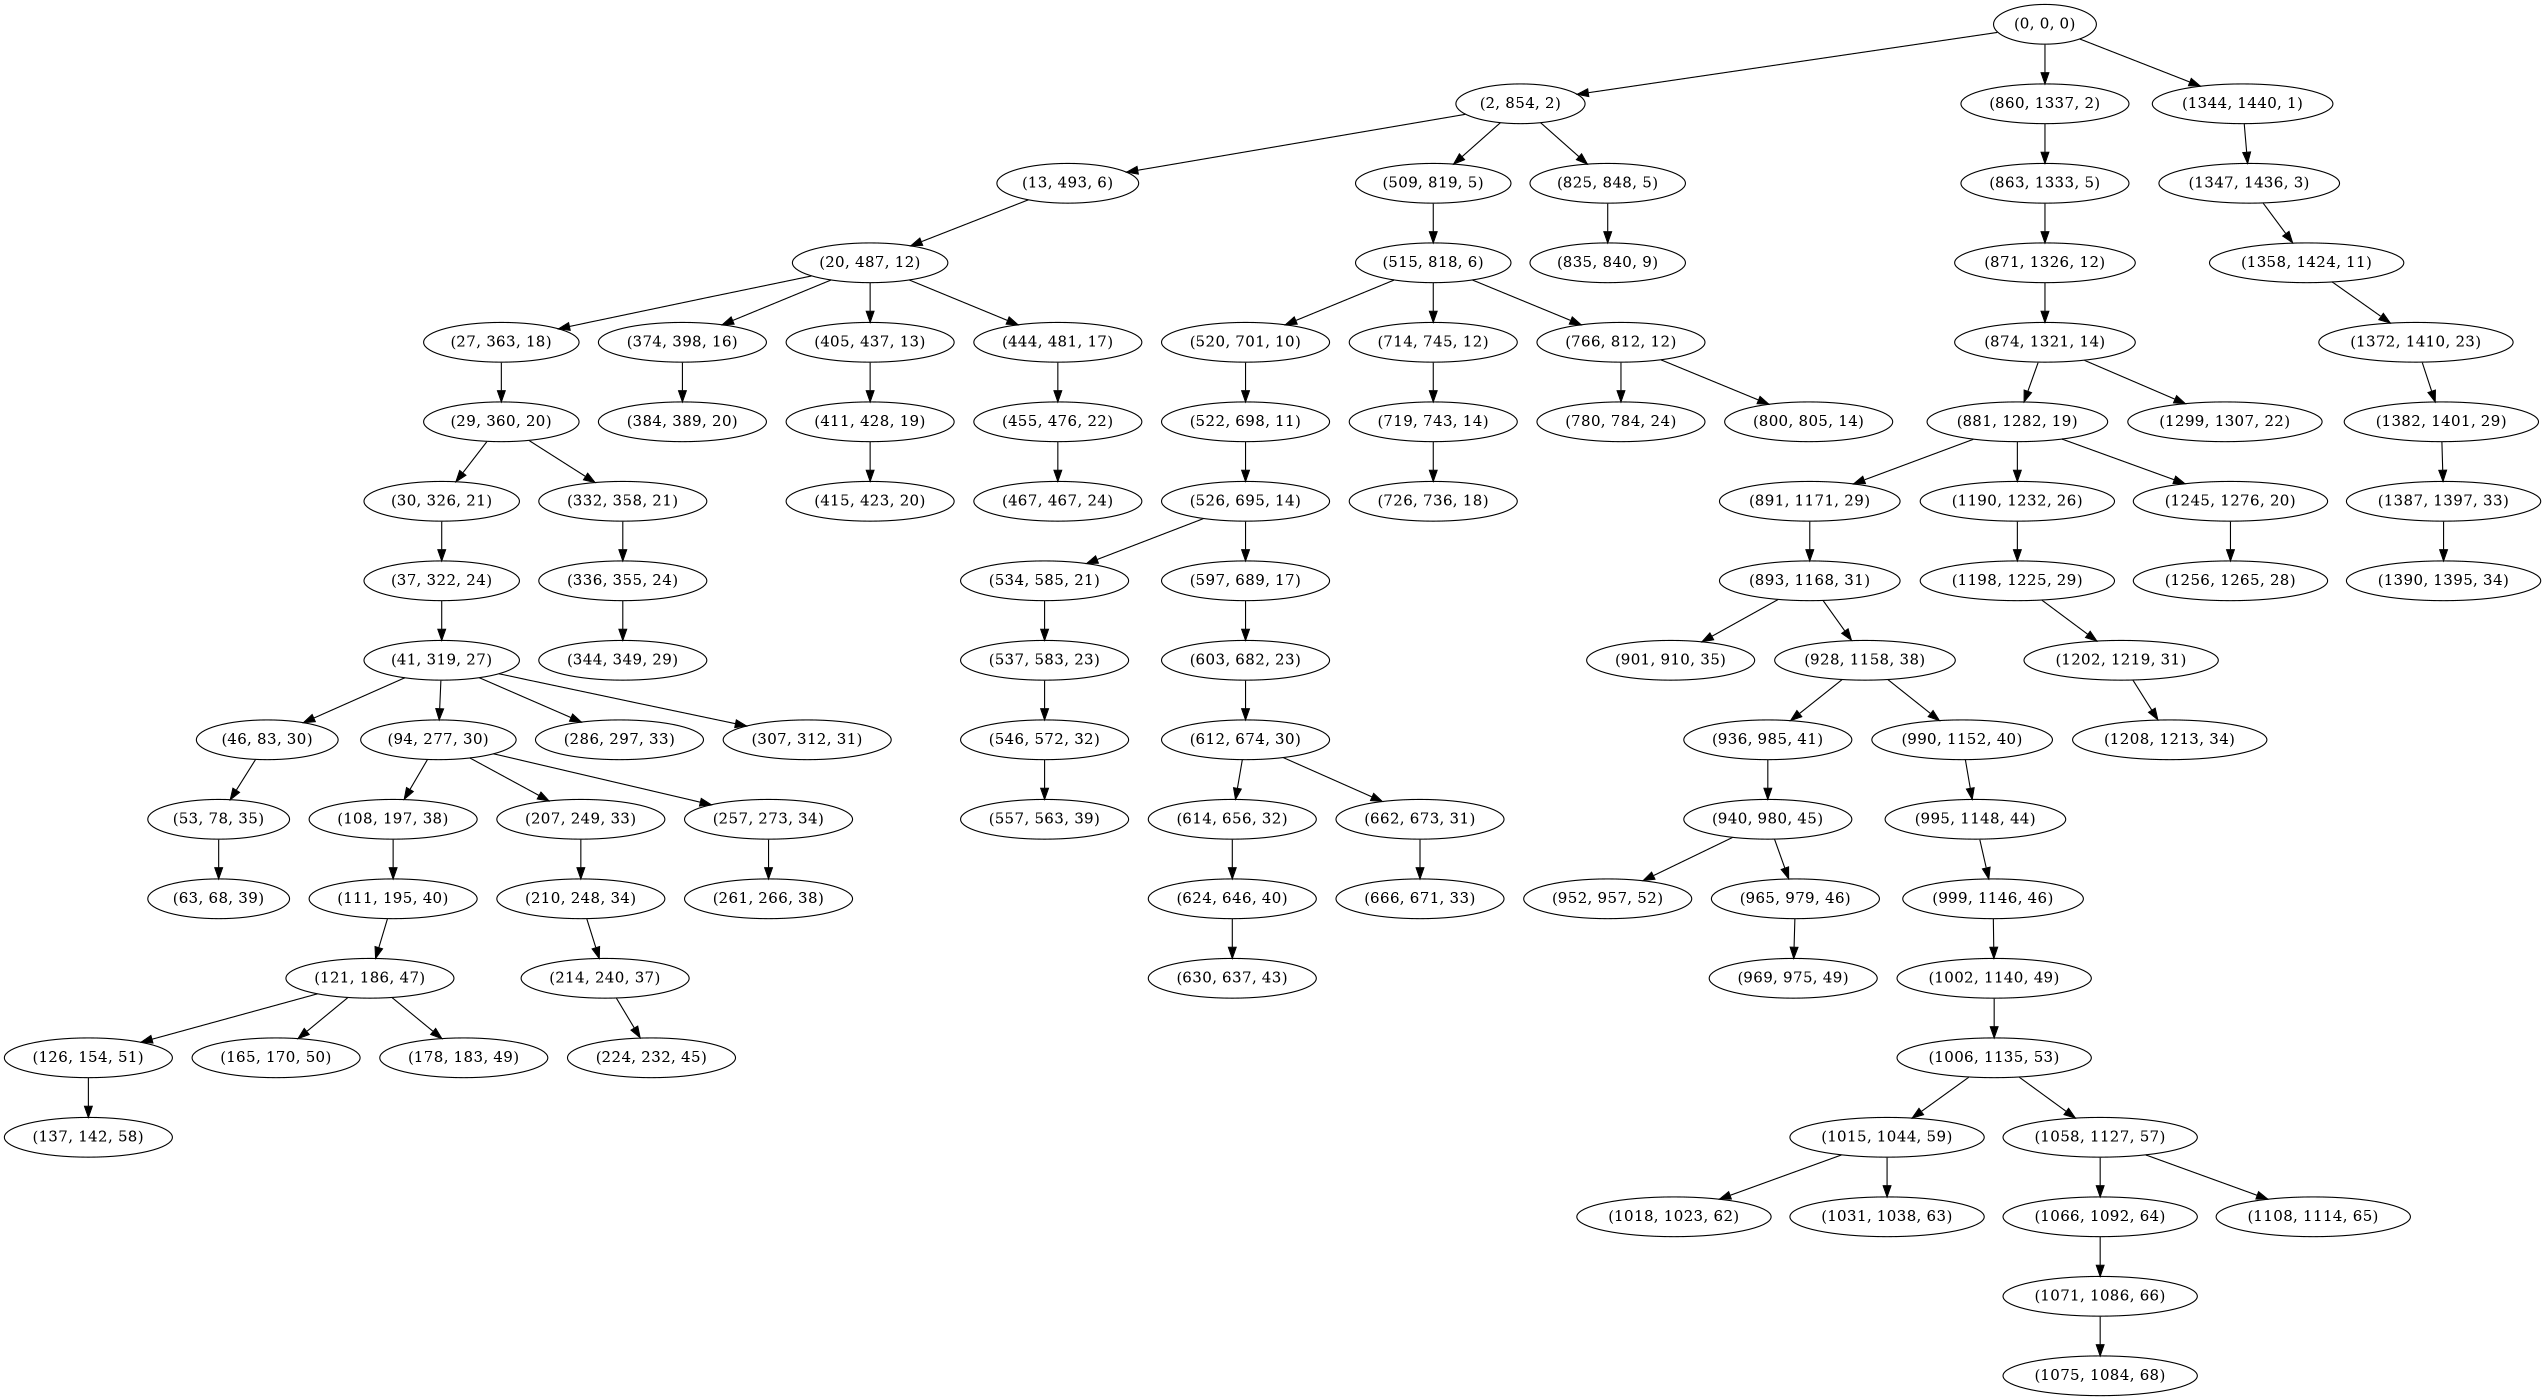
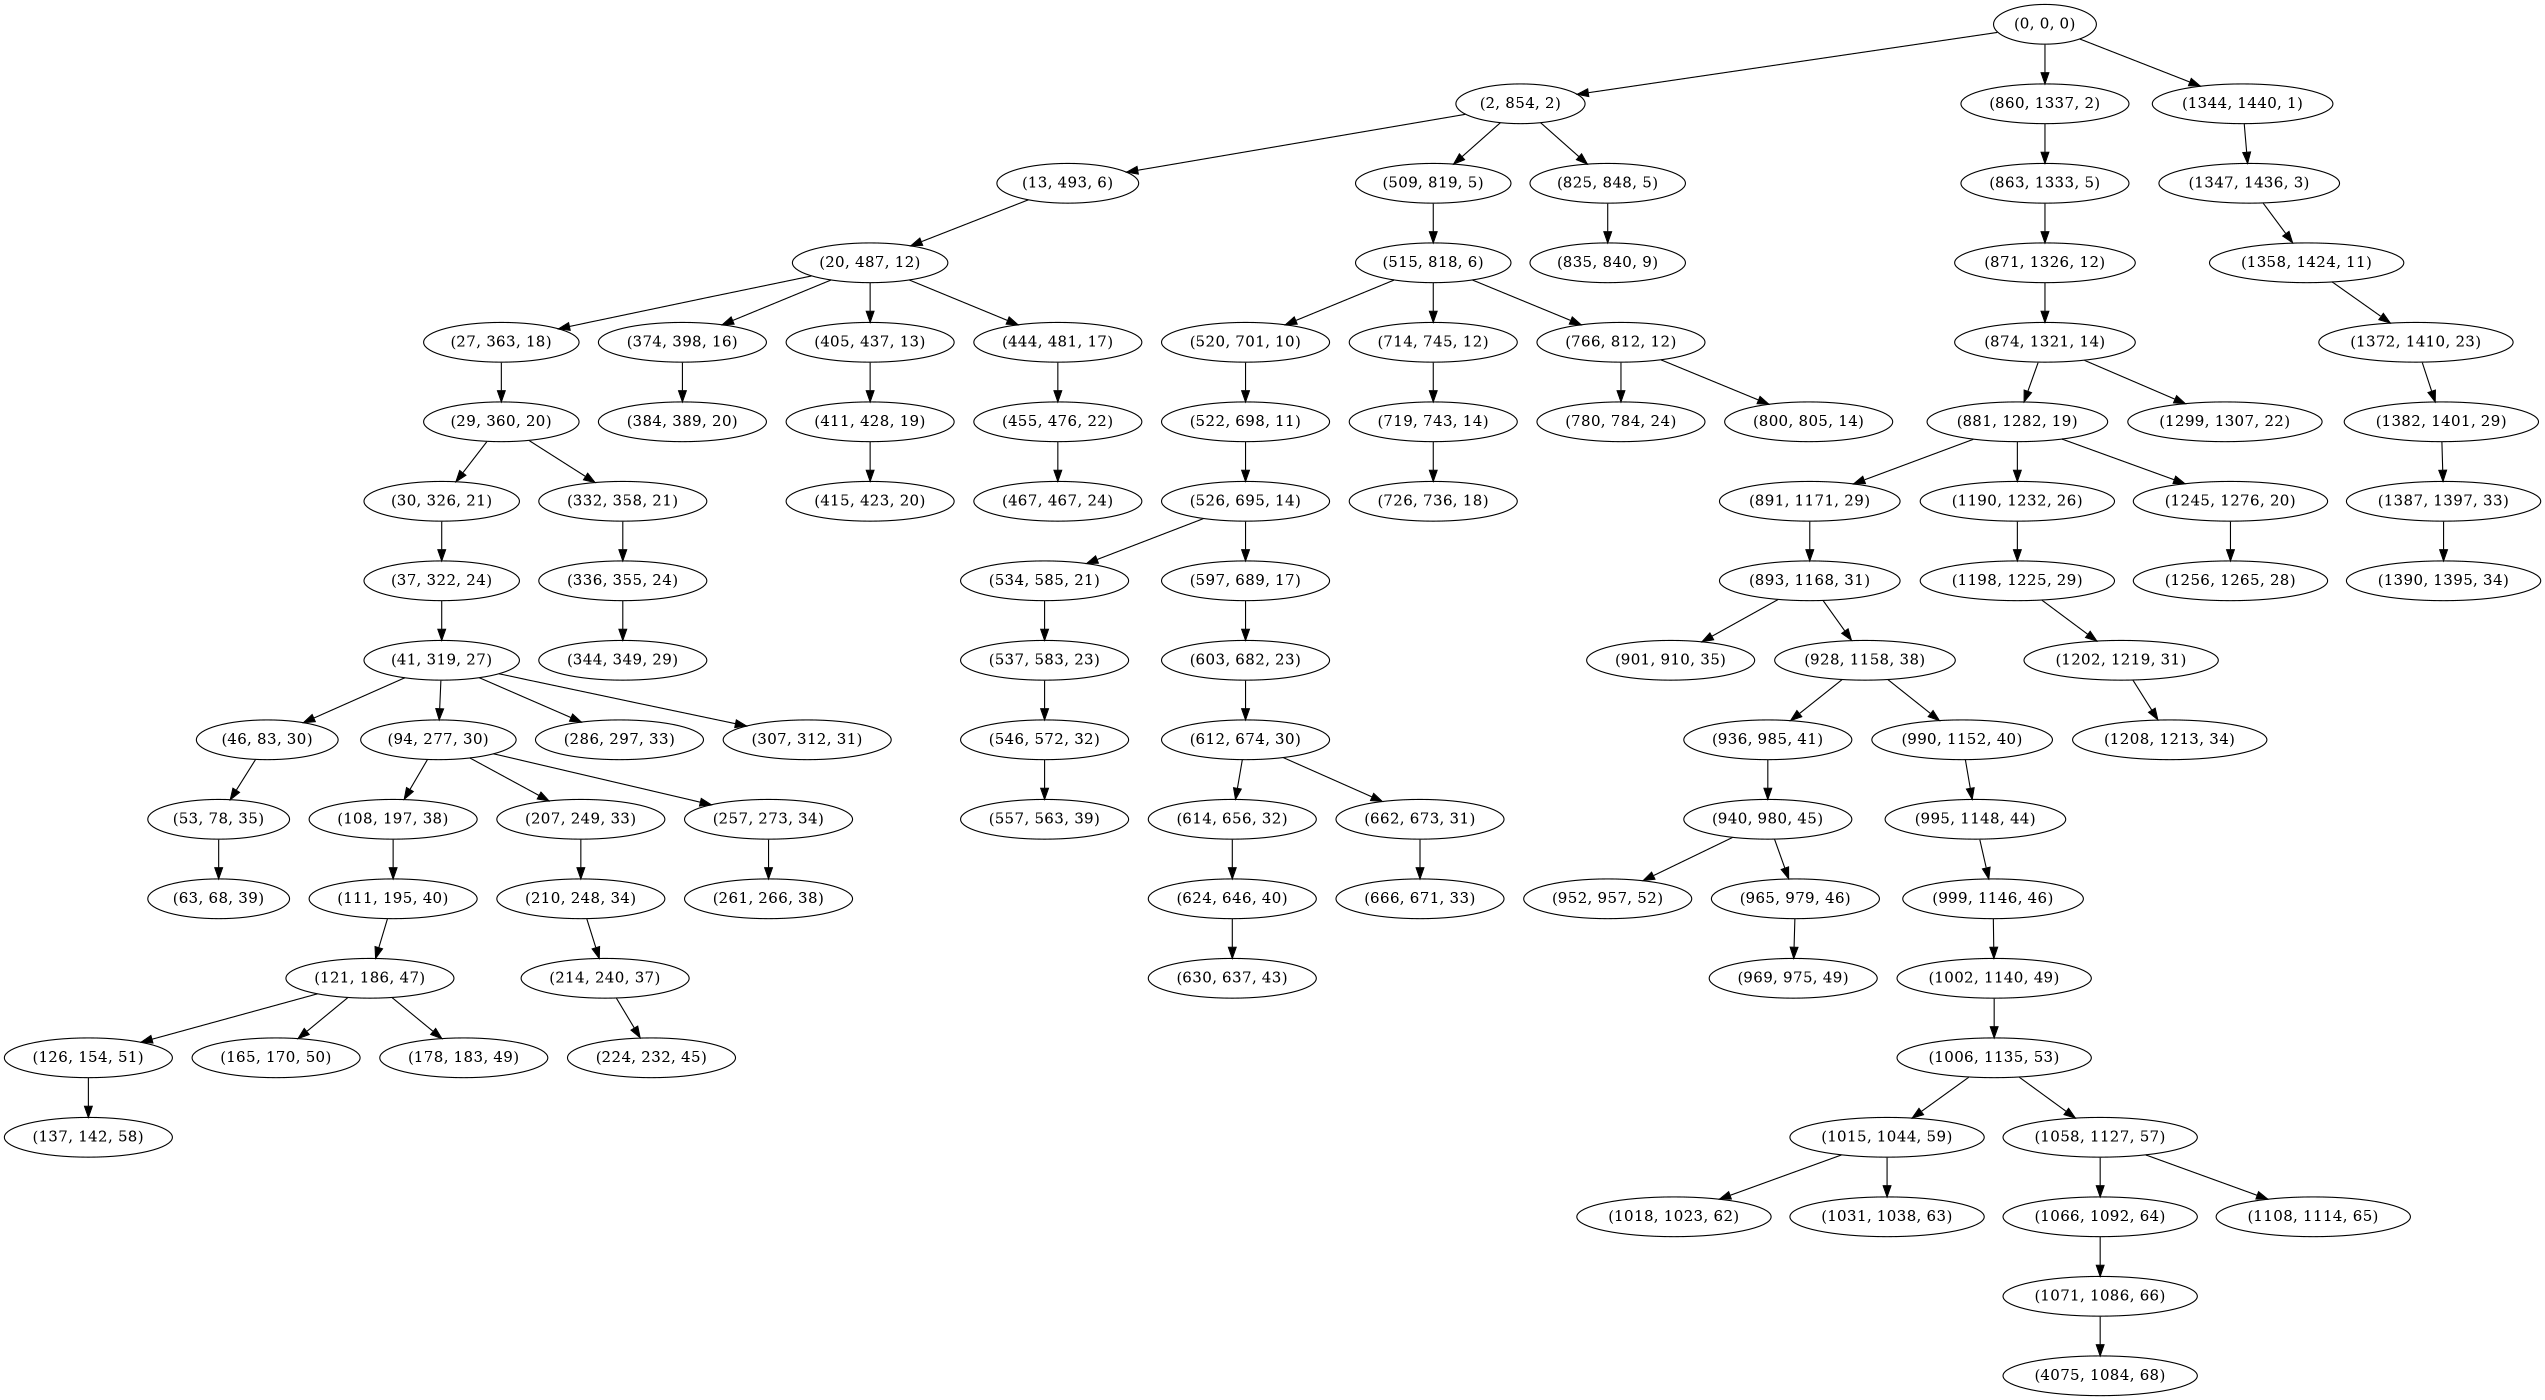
node "(1075, 1084, 68)": label "(1075, 1084, 68)" -> "(4075, 1084, 68)"
